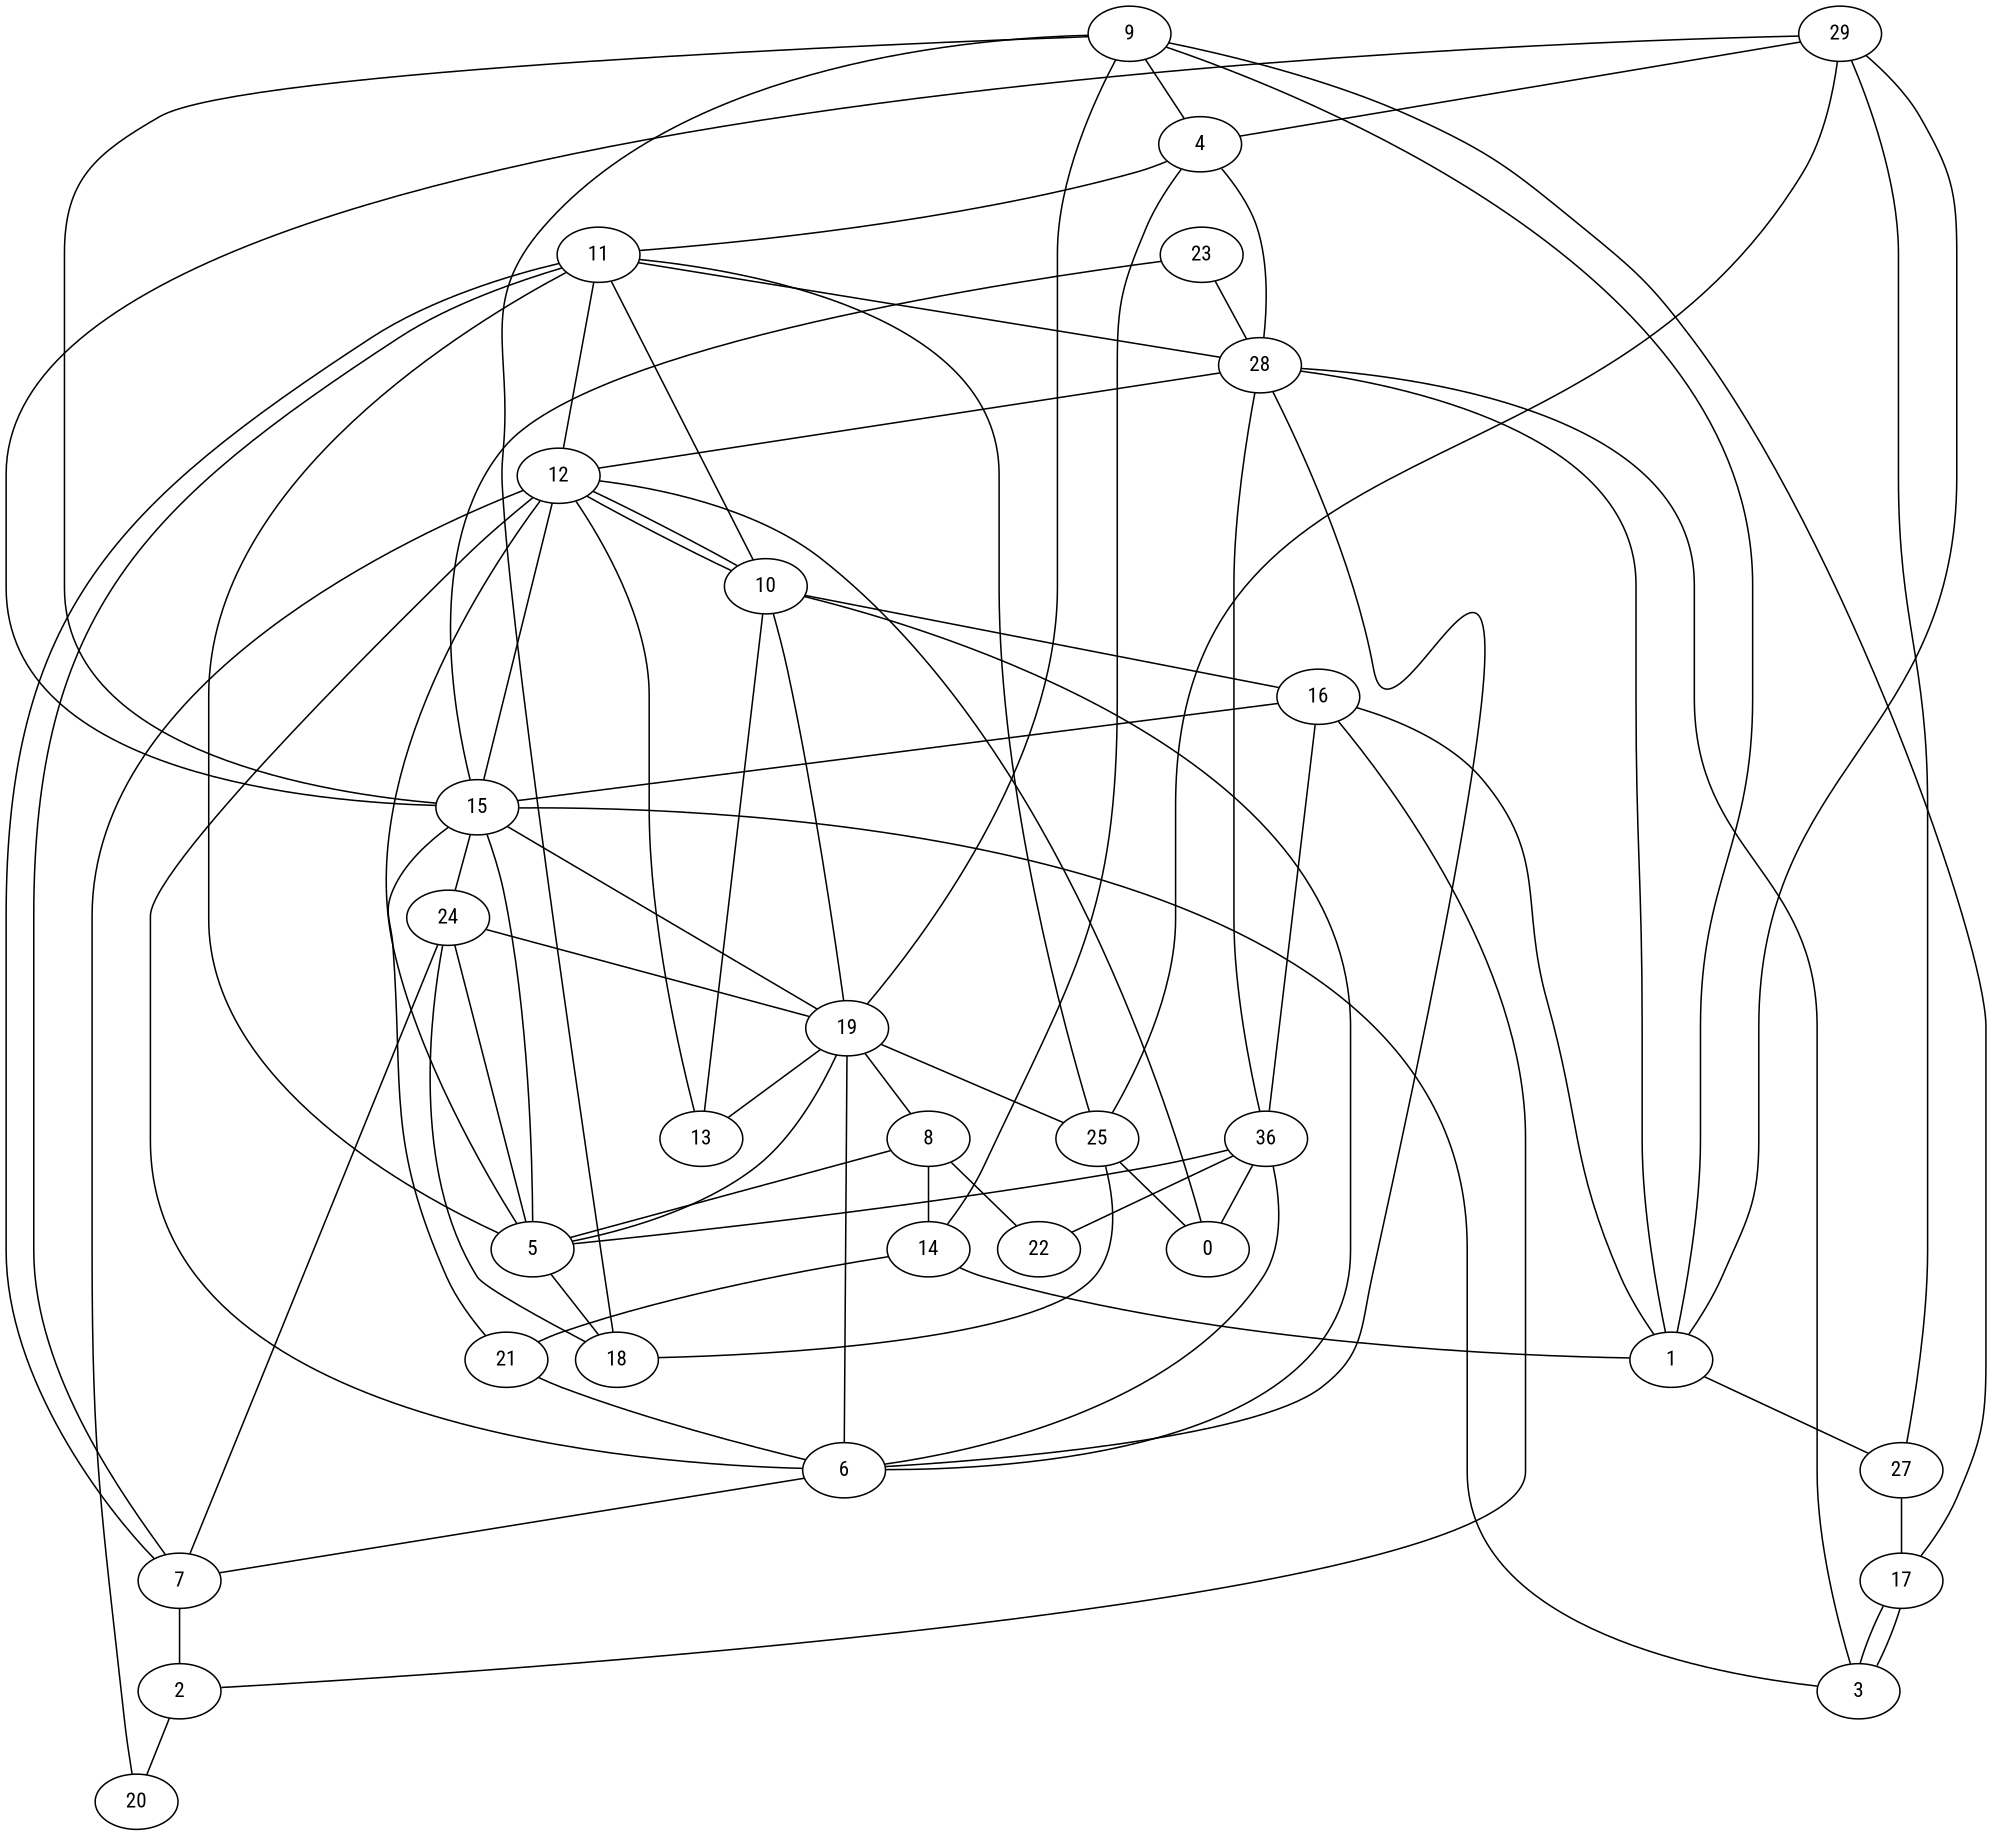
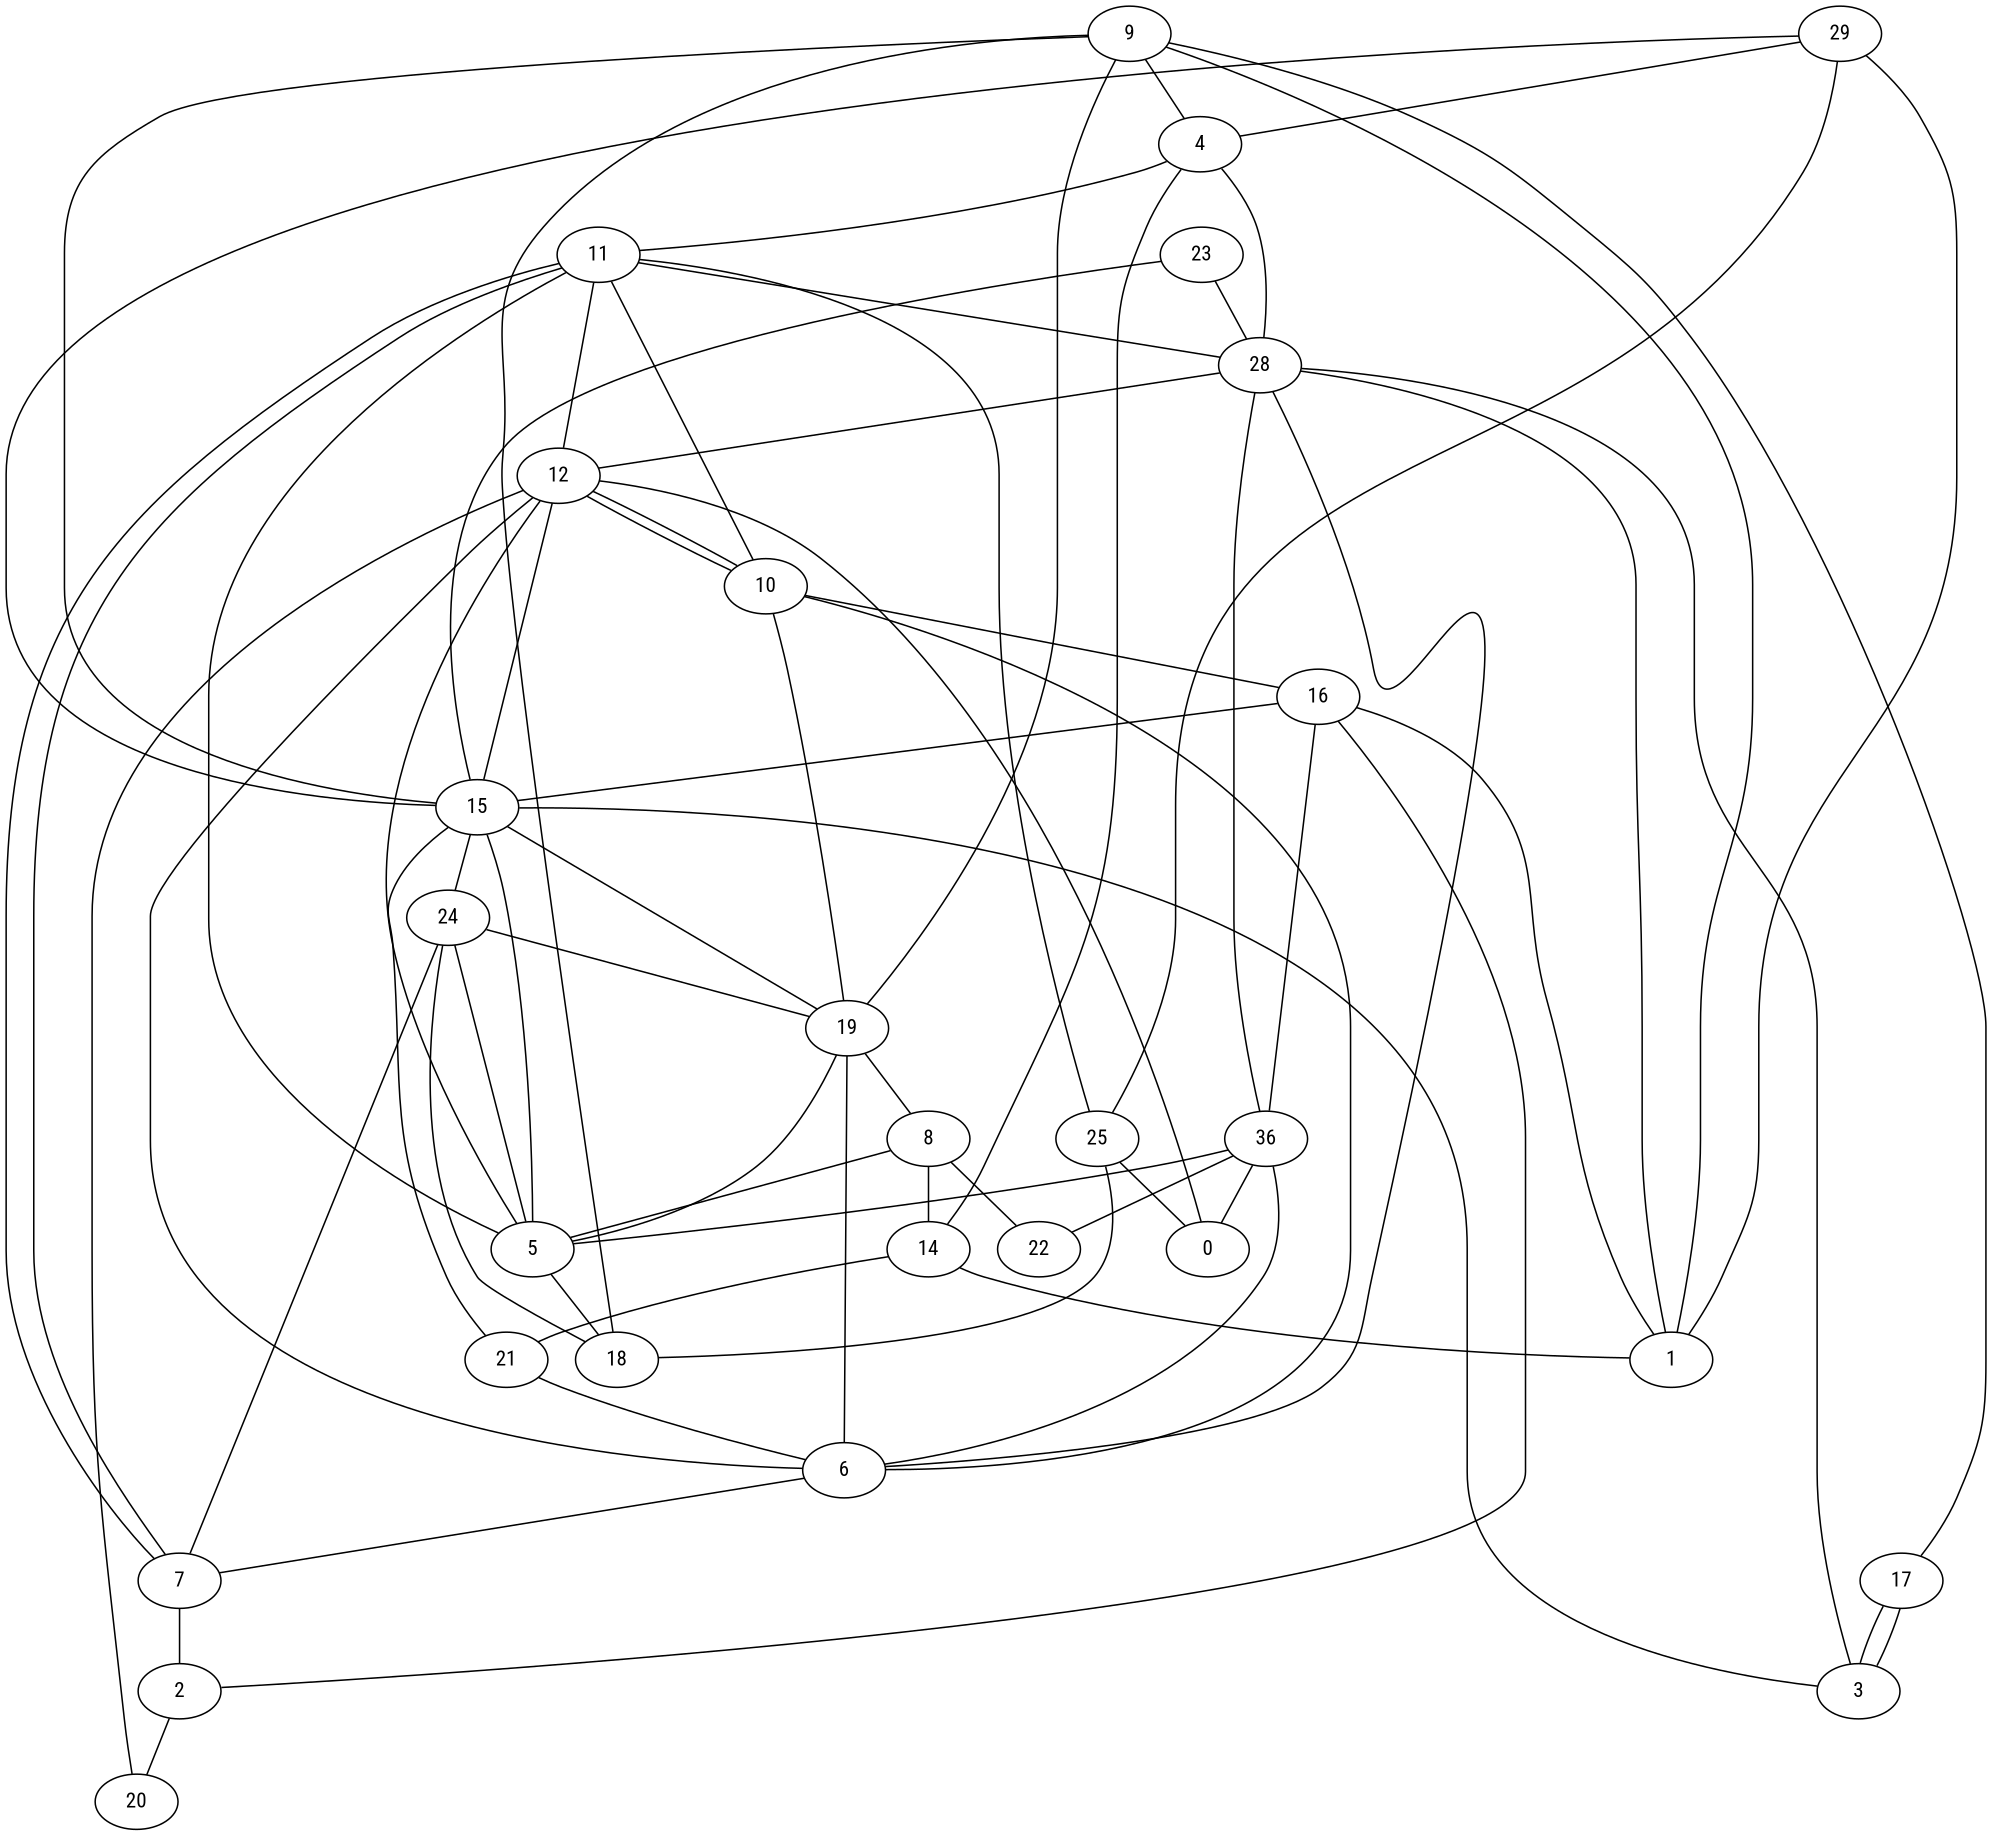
edge "19" -- "25": removed
node "13": removed
node "27": removed
